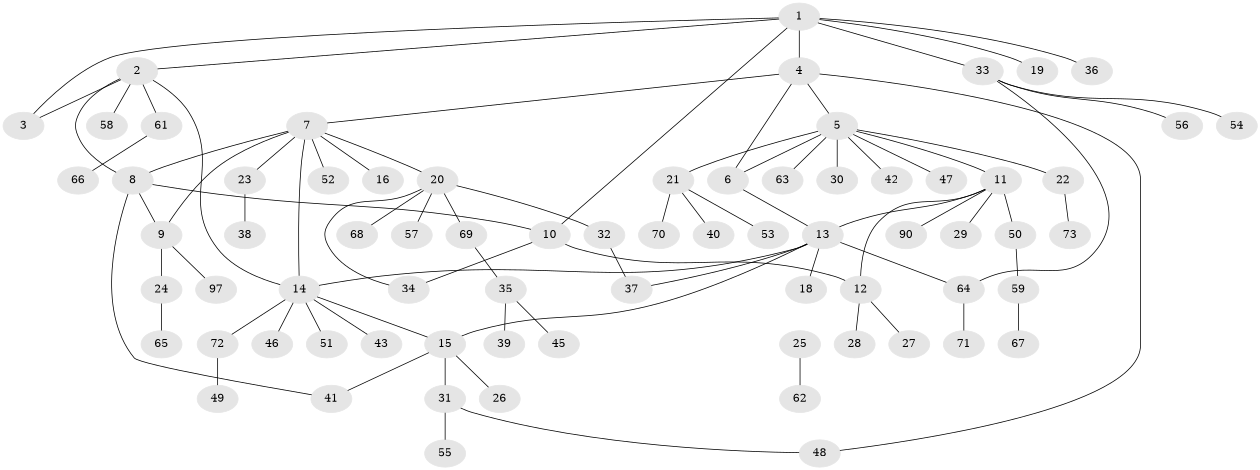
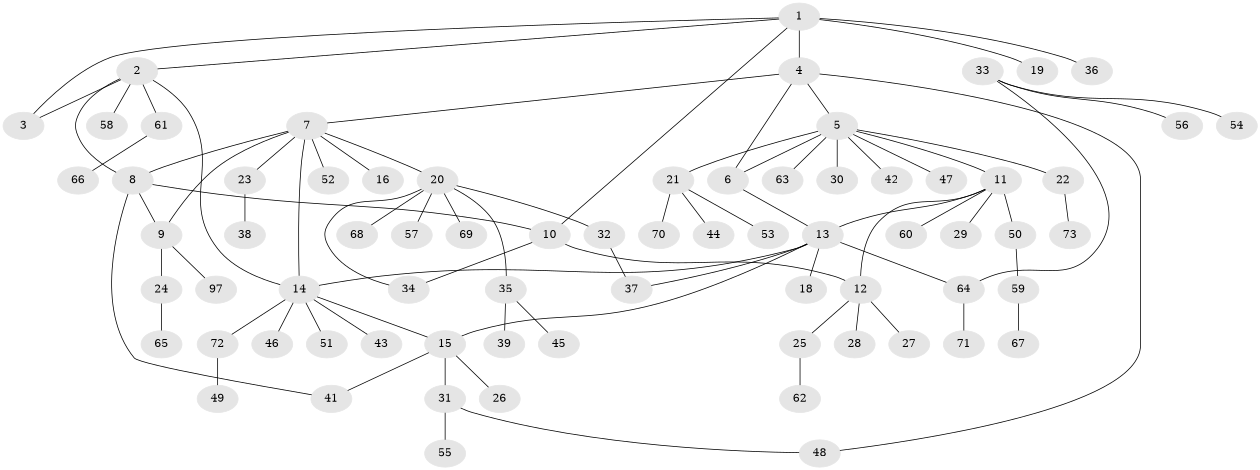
edge "1" -- "33": removed
node "40": label "40" -> "44"
node "90": label "90" -> "60"
edge "69" -- "35": now "20" -- "35"
edge "12" -- "25": added
